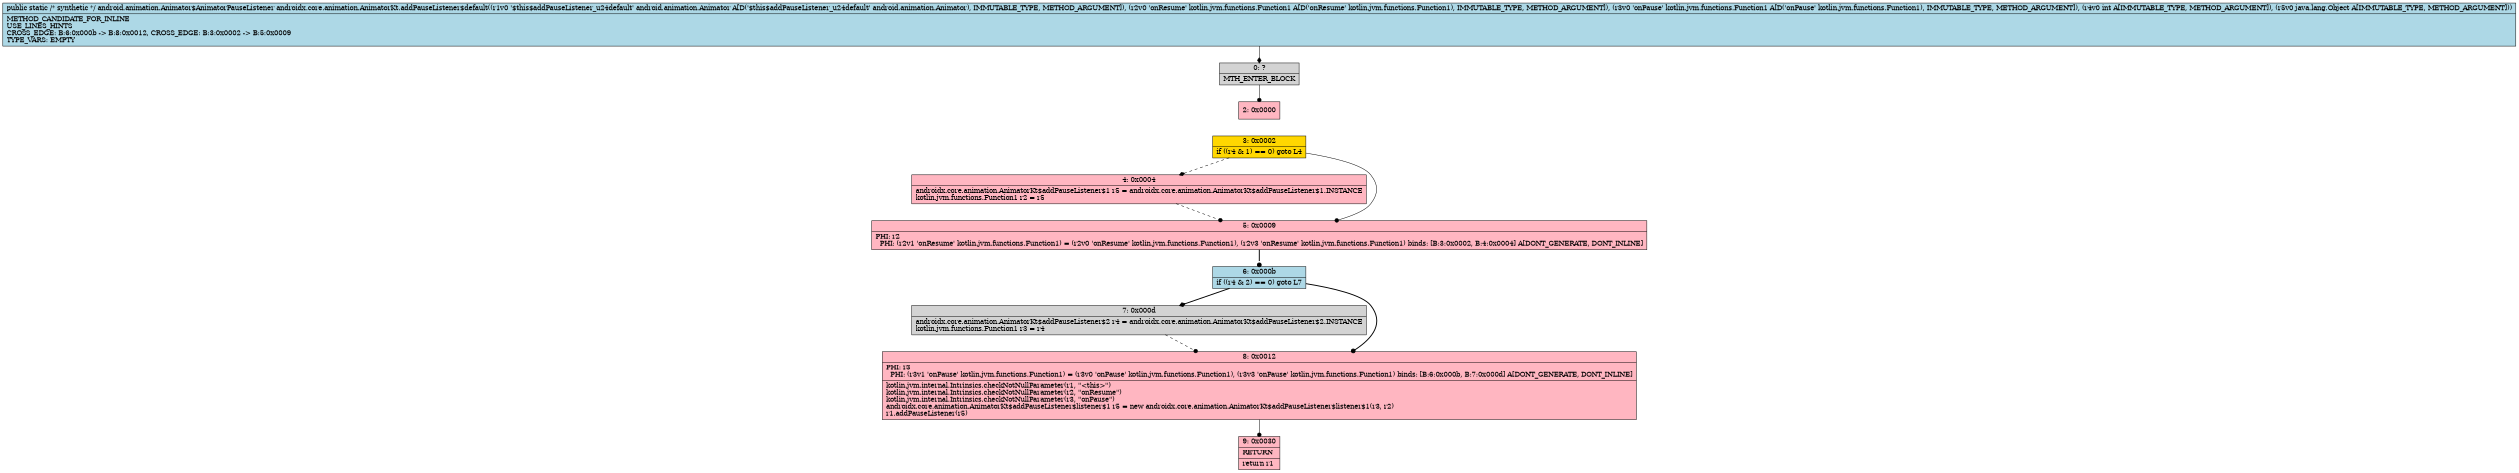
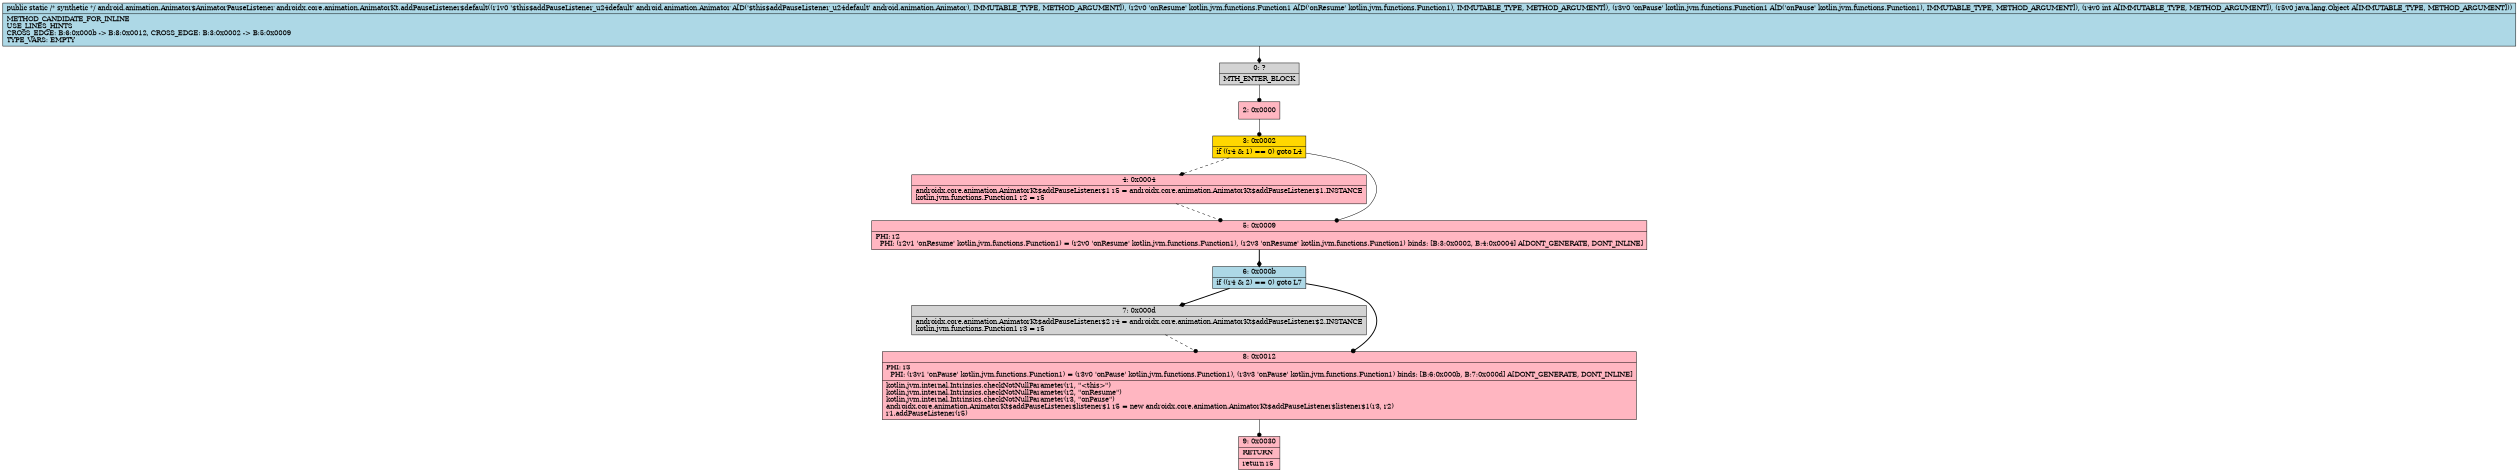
edge "2: 0x0000" -> "3: 0x0002": added
edge "5: 0x0009" -> "6: 0x000b": arrowhead dot -> diamond
node "7: 0x000d": text "kotlin.jvm.functions.Function1 r3 = r4" -> "kotlin.jvm.functions.Function1 r3 = r5"
node "9: 0x0030": text "return r1" -> "return r5"
